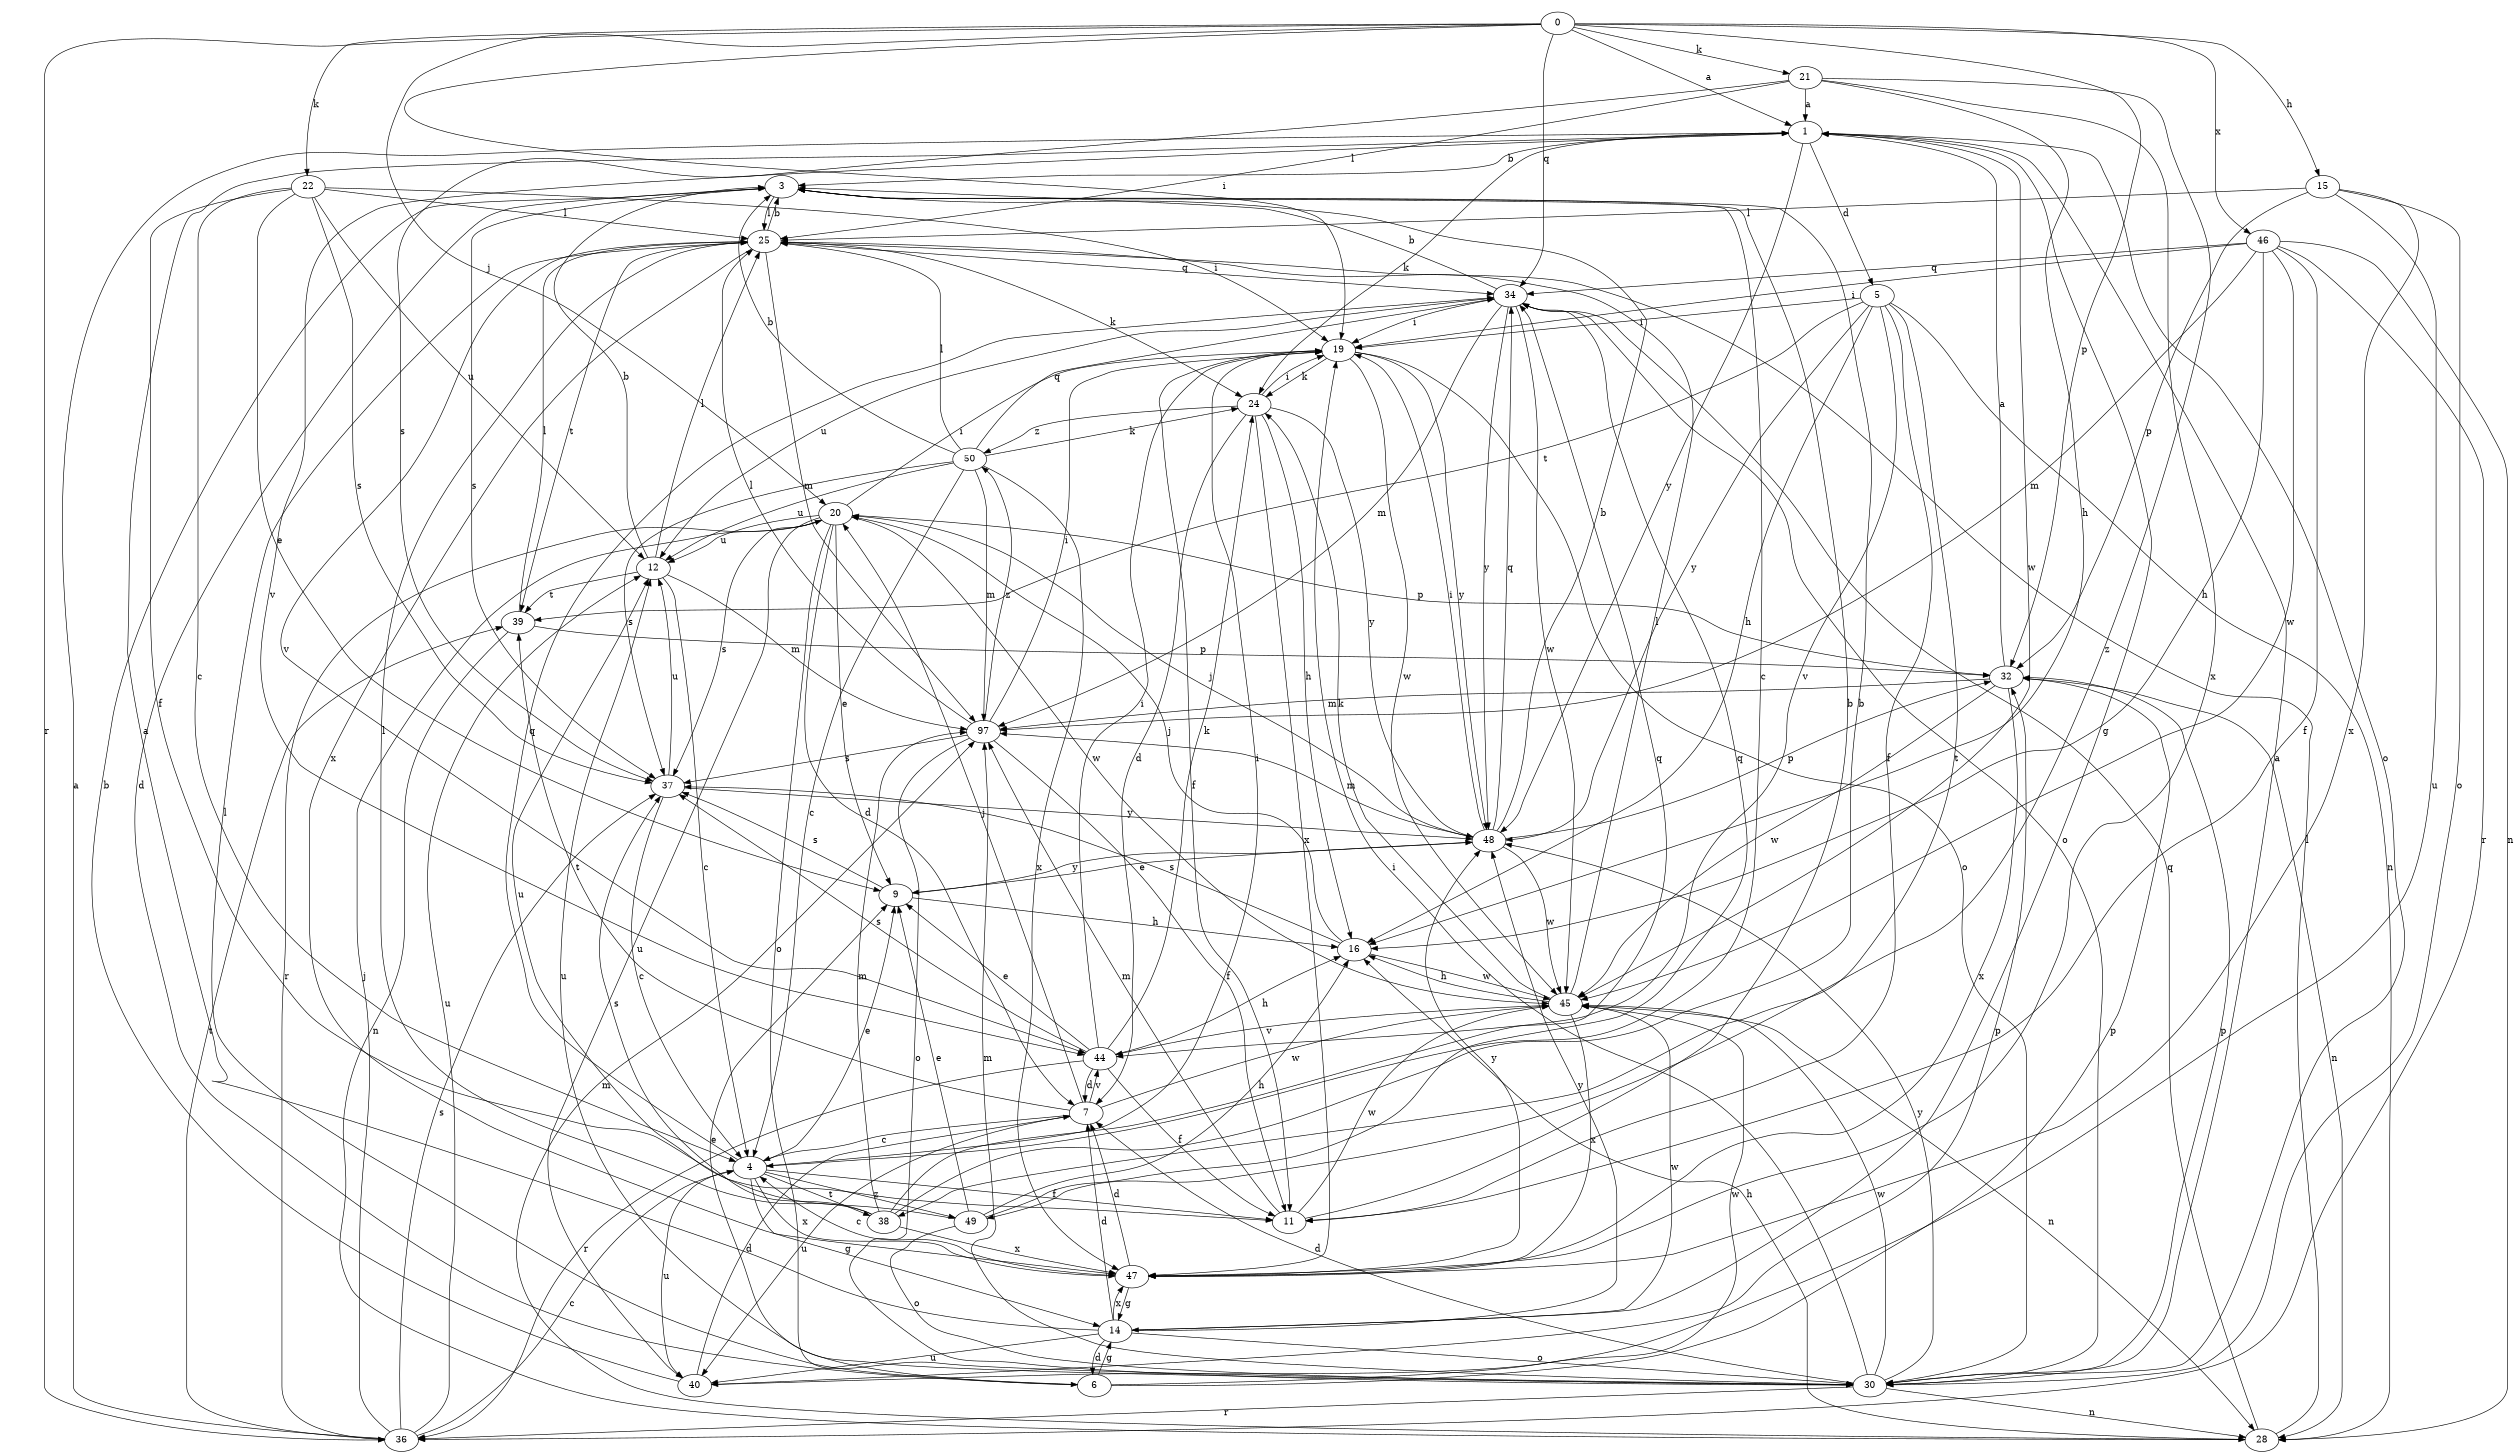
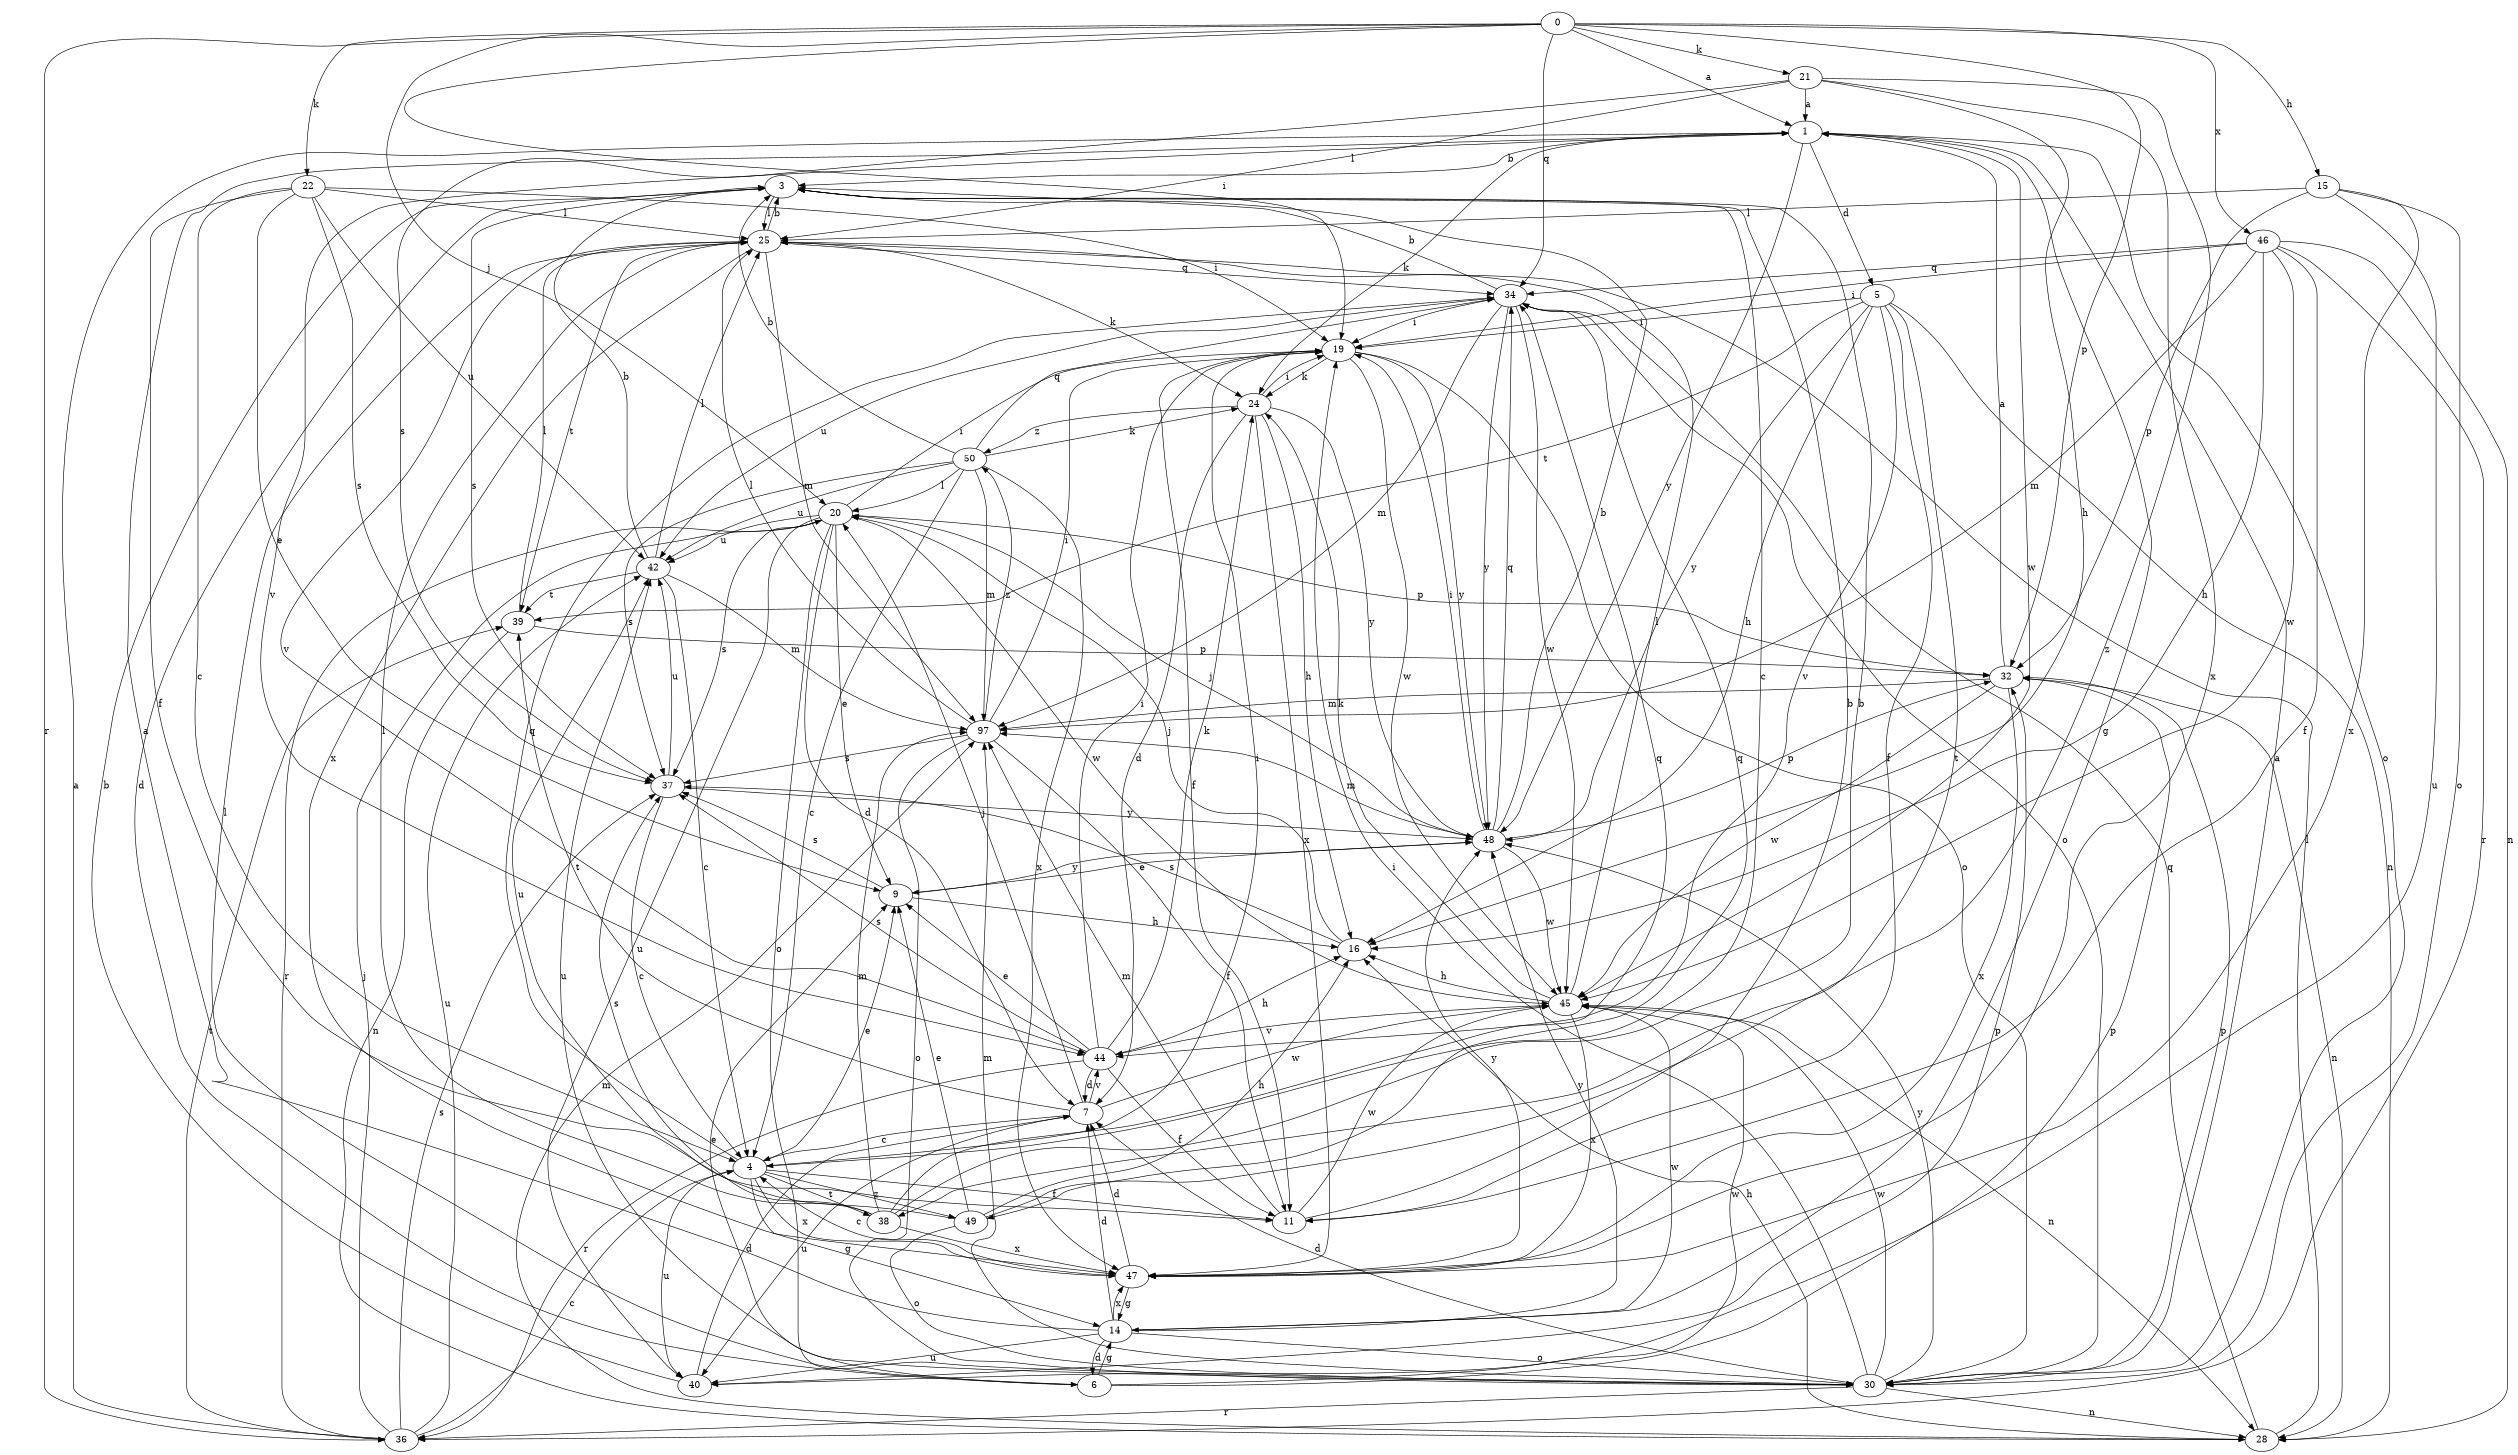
edge "50" -> "25": now "50" -> "20"
node "12": label "12" -> "42"
edge "16" -> "45": removed, label "w"
